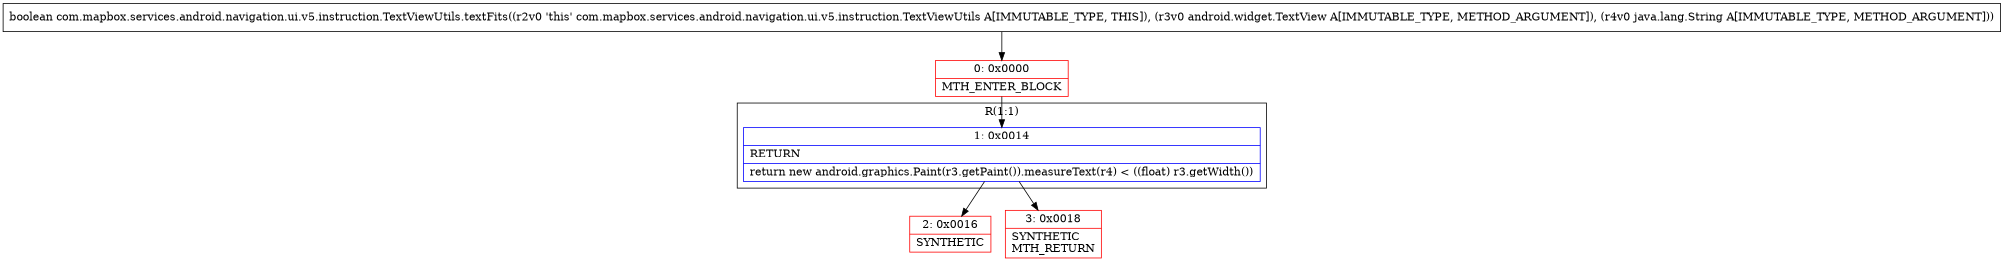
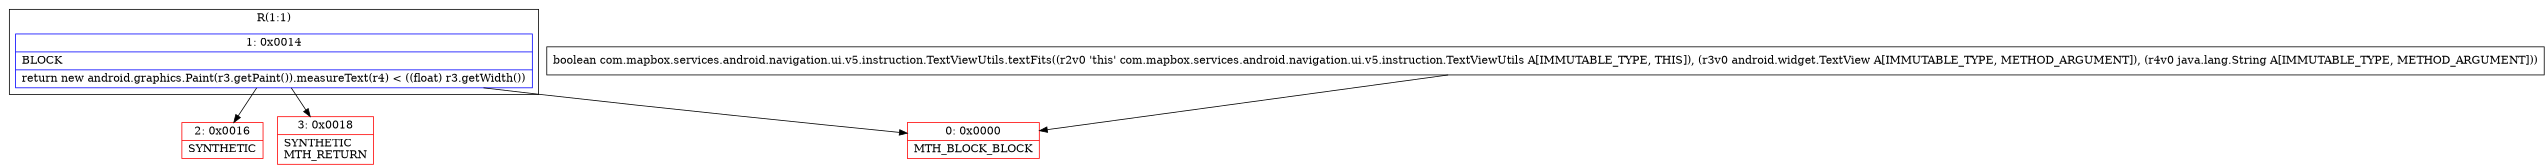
node "0: 0x0000": text "MTH_ENTER_BLOCK" -> "MTH_BLOCK_BLOCK"
edge "0: 0x0000" -> "1: 0x0014": reversed
node "1: 0x0014": text "RETURN" -> "BLOCK"
